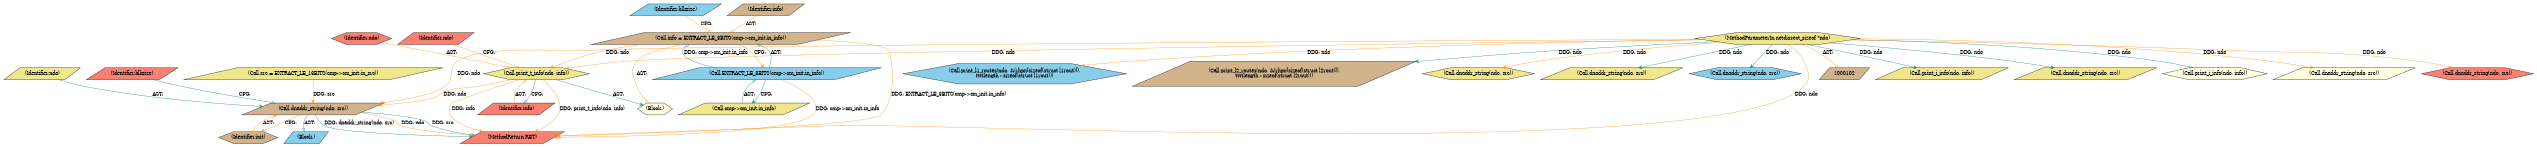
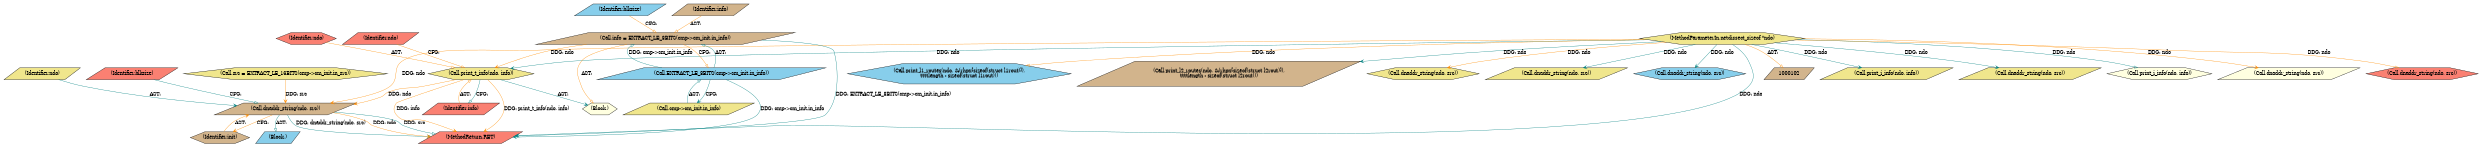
edge "(MethodParameterIn,netdissect_sizeof *ndo)" -> "(Call,print_t_info(ndo, info))": color darkorange -> teal
edge "(Call,info = EXTRACT_LE_8BITS(cmp->cm_init.in_info))" -> "(Call,EXTRACT_LE_8BITS(cmp->cm_init.in_info))": arrowhead vee -> onormal
node "(Call,src = EXTRACT_LE_16BITS(cmp->cm_init.in_src))": shape parallelogram -> hexagon
edge "(Call,info = EXTRACT_LE_8BITS(cmp->cm_init.in_info))" -> "(MethodReturn,RET)": color darkorange -> teal
edge "(MethodParameterIn,netdissect_sizeof *ndo)" -> "(MethodReturn,RET)": color darkorange -> teal
edge "(Call,EXTRACT_LE_8BITS(cmp->cm_init.in_info))" -> "(MethodReturn,RET)": color darkorange -> teal
